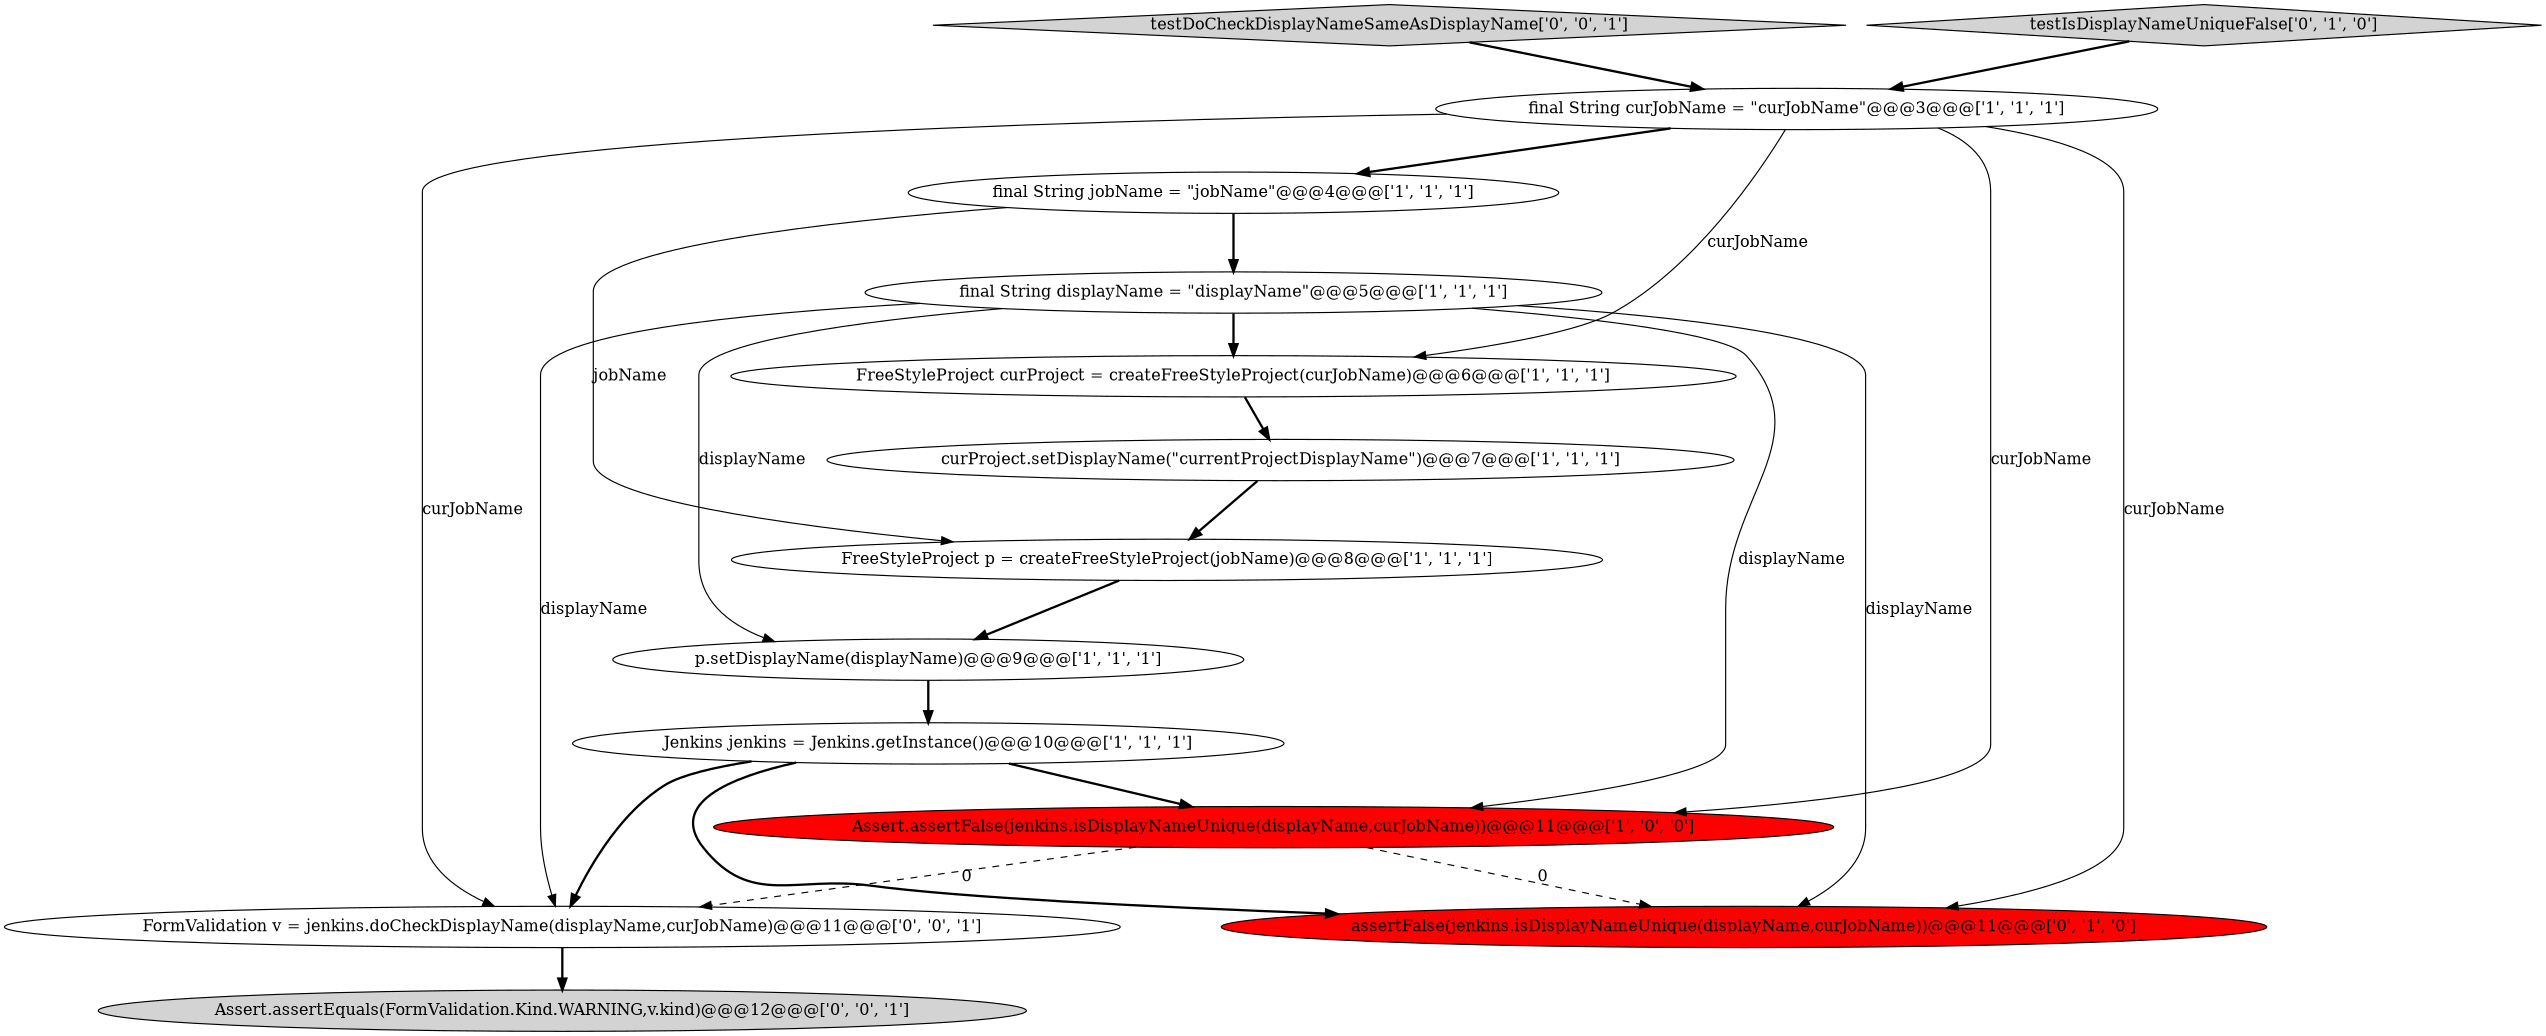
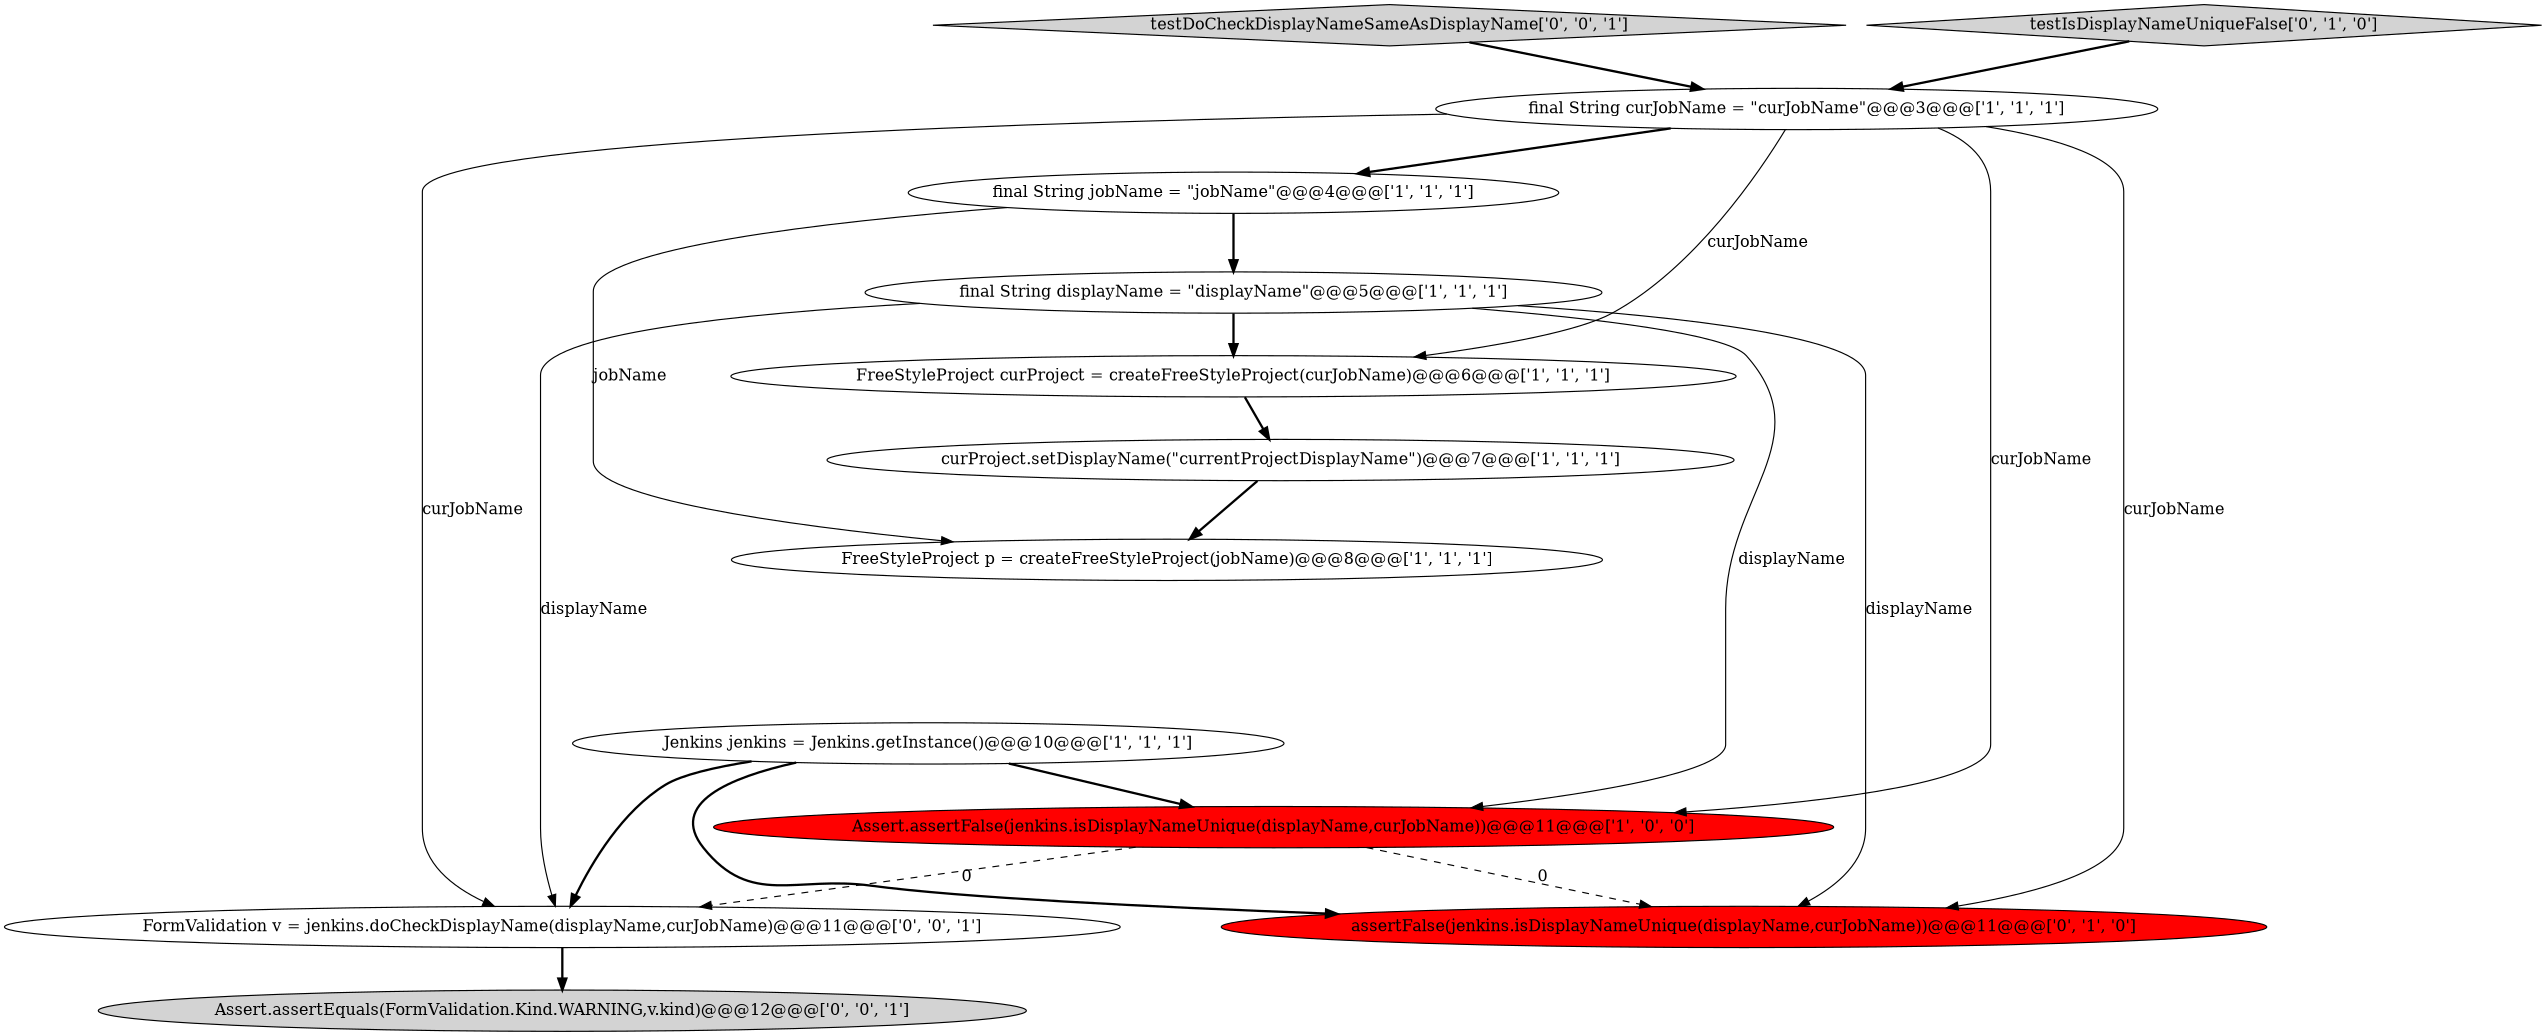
node "p.setDisplayName(displayName)@@@9@@@['1', '1', '1']": removed
